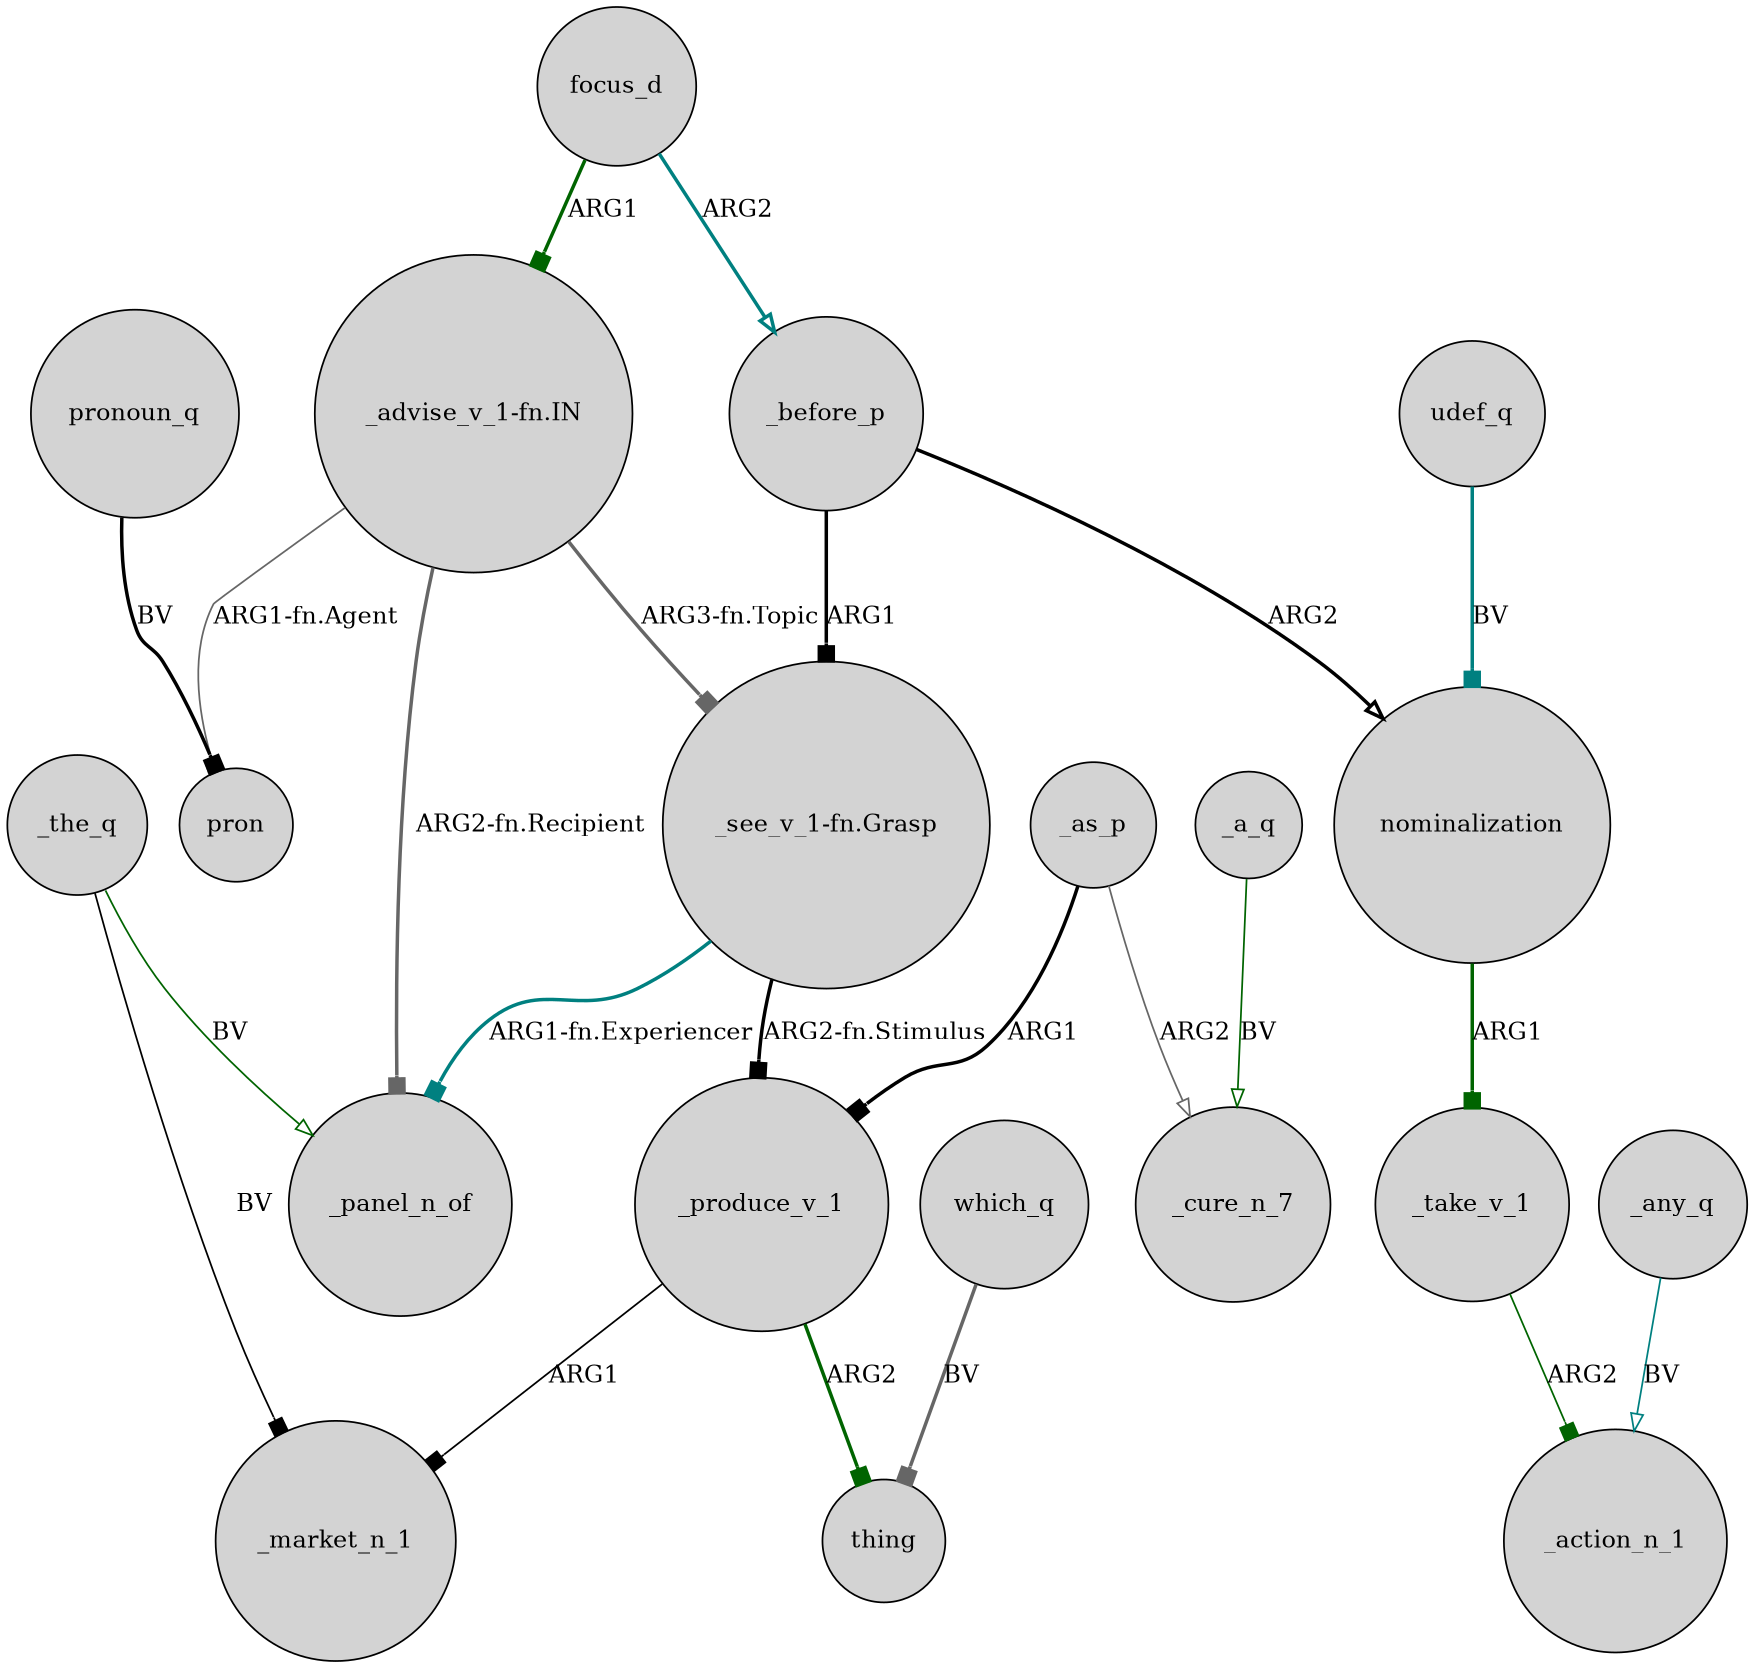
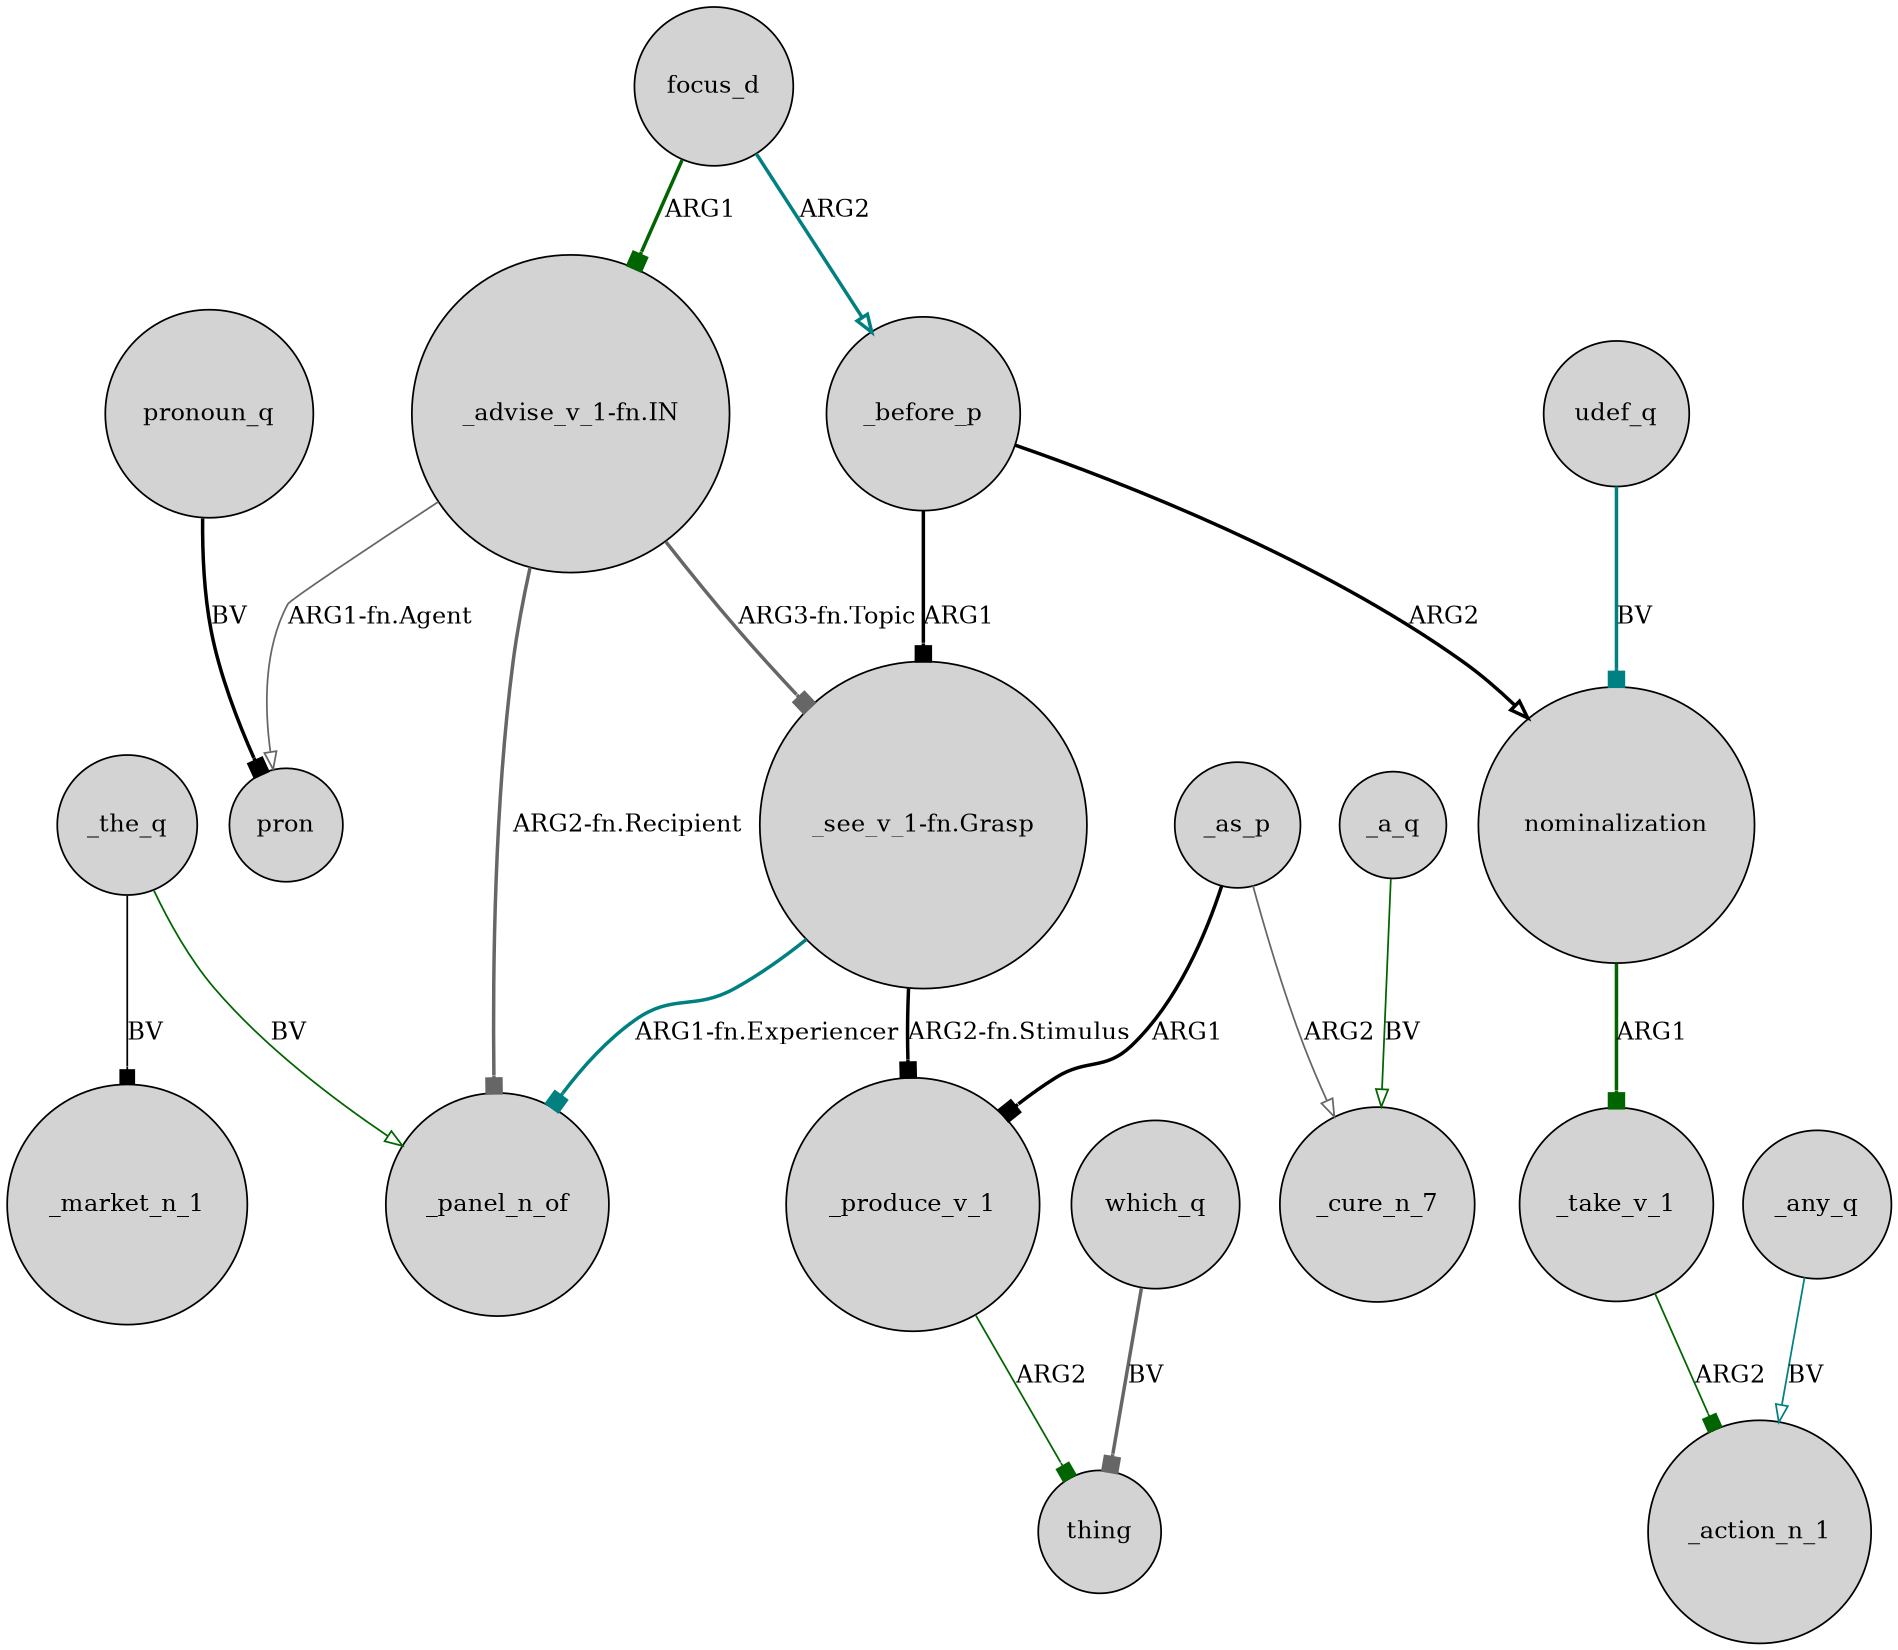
edge "_advise_v_1-fn.IN" -> "pron": arrowhead box -> onormal
edge "_produce_v_1" -> "_market_n_1": removed, label "ARG1"
edge "_produce_v_1" -> "thing": style bold -> solid
